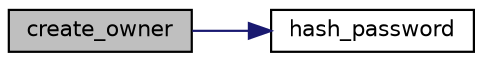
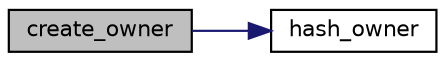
node "hash_password": label "hash_password" -> "hash_owner"
